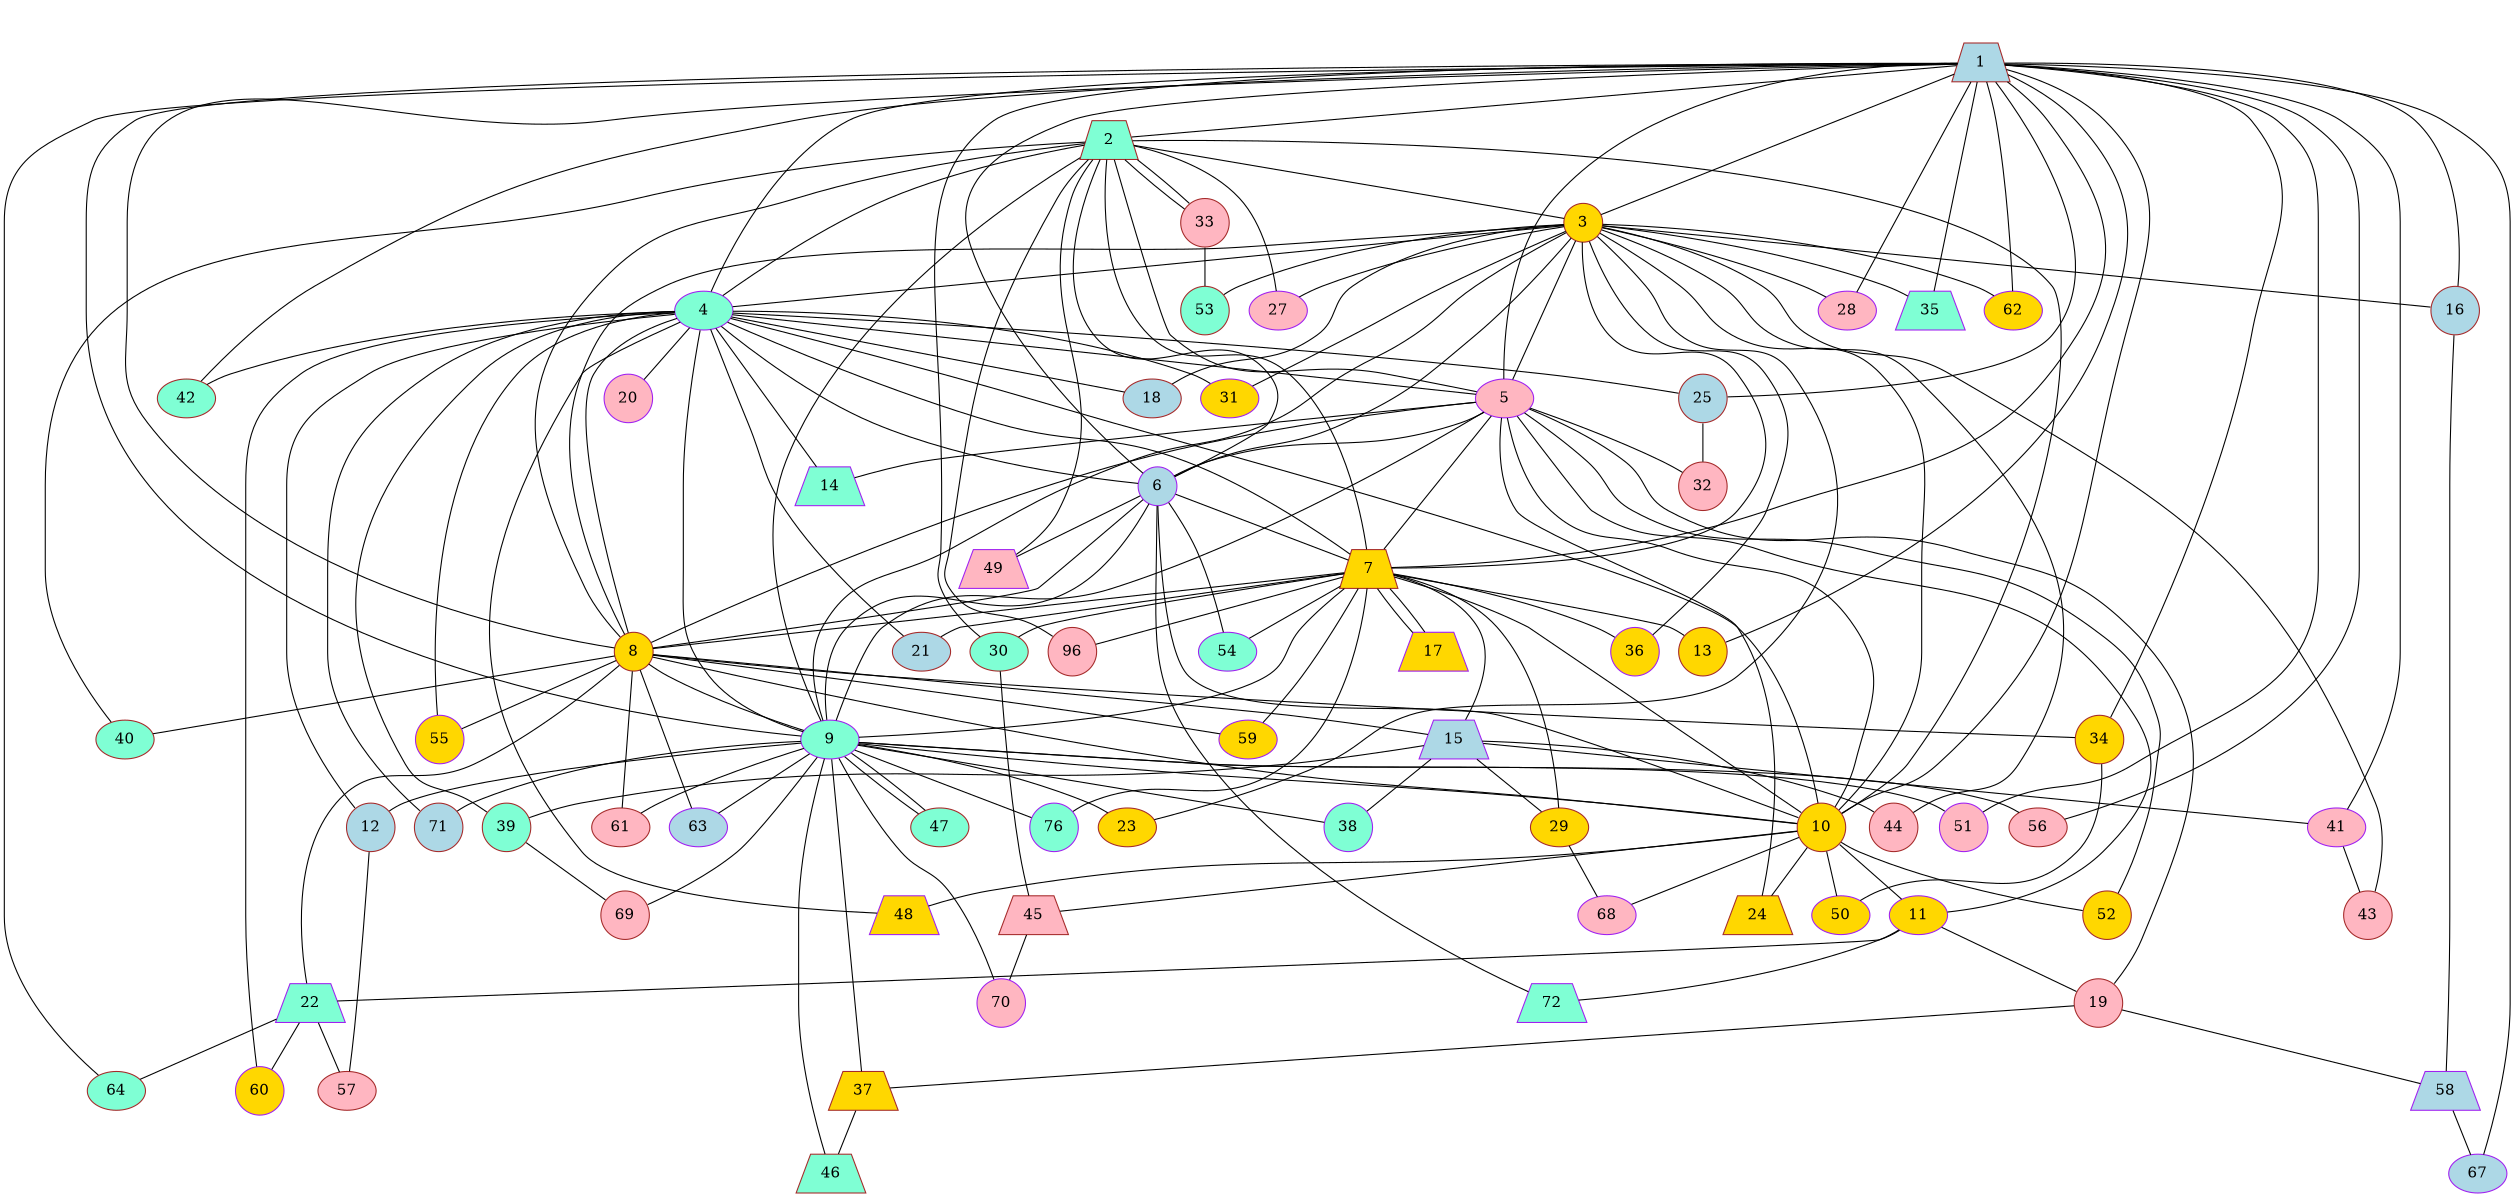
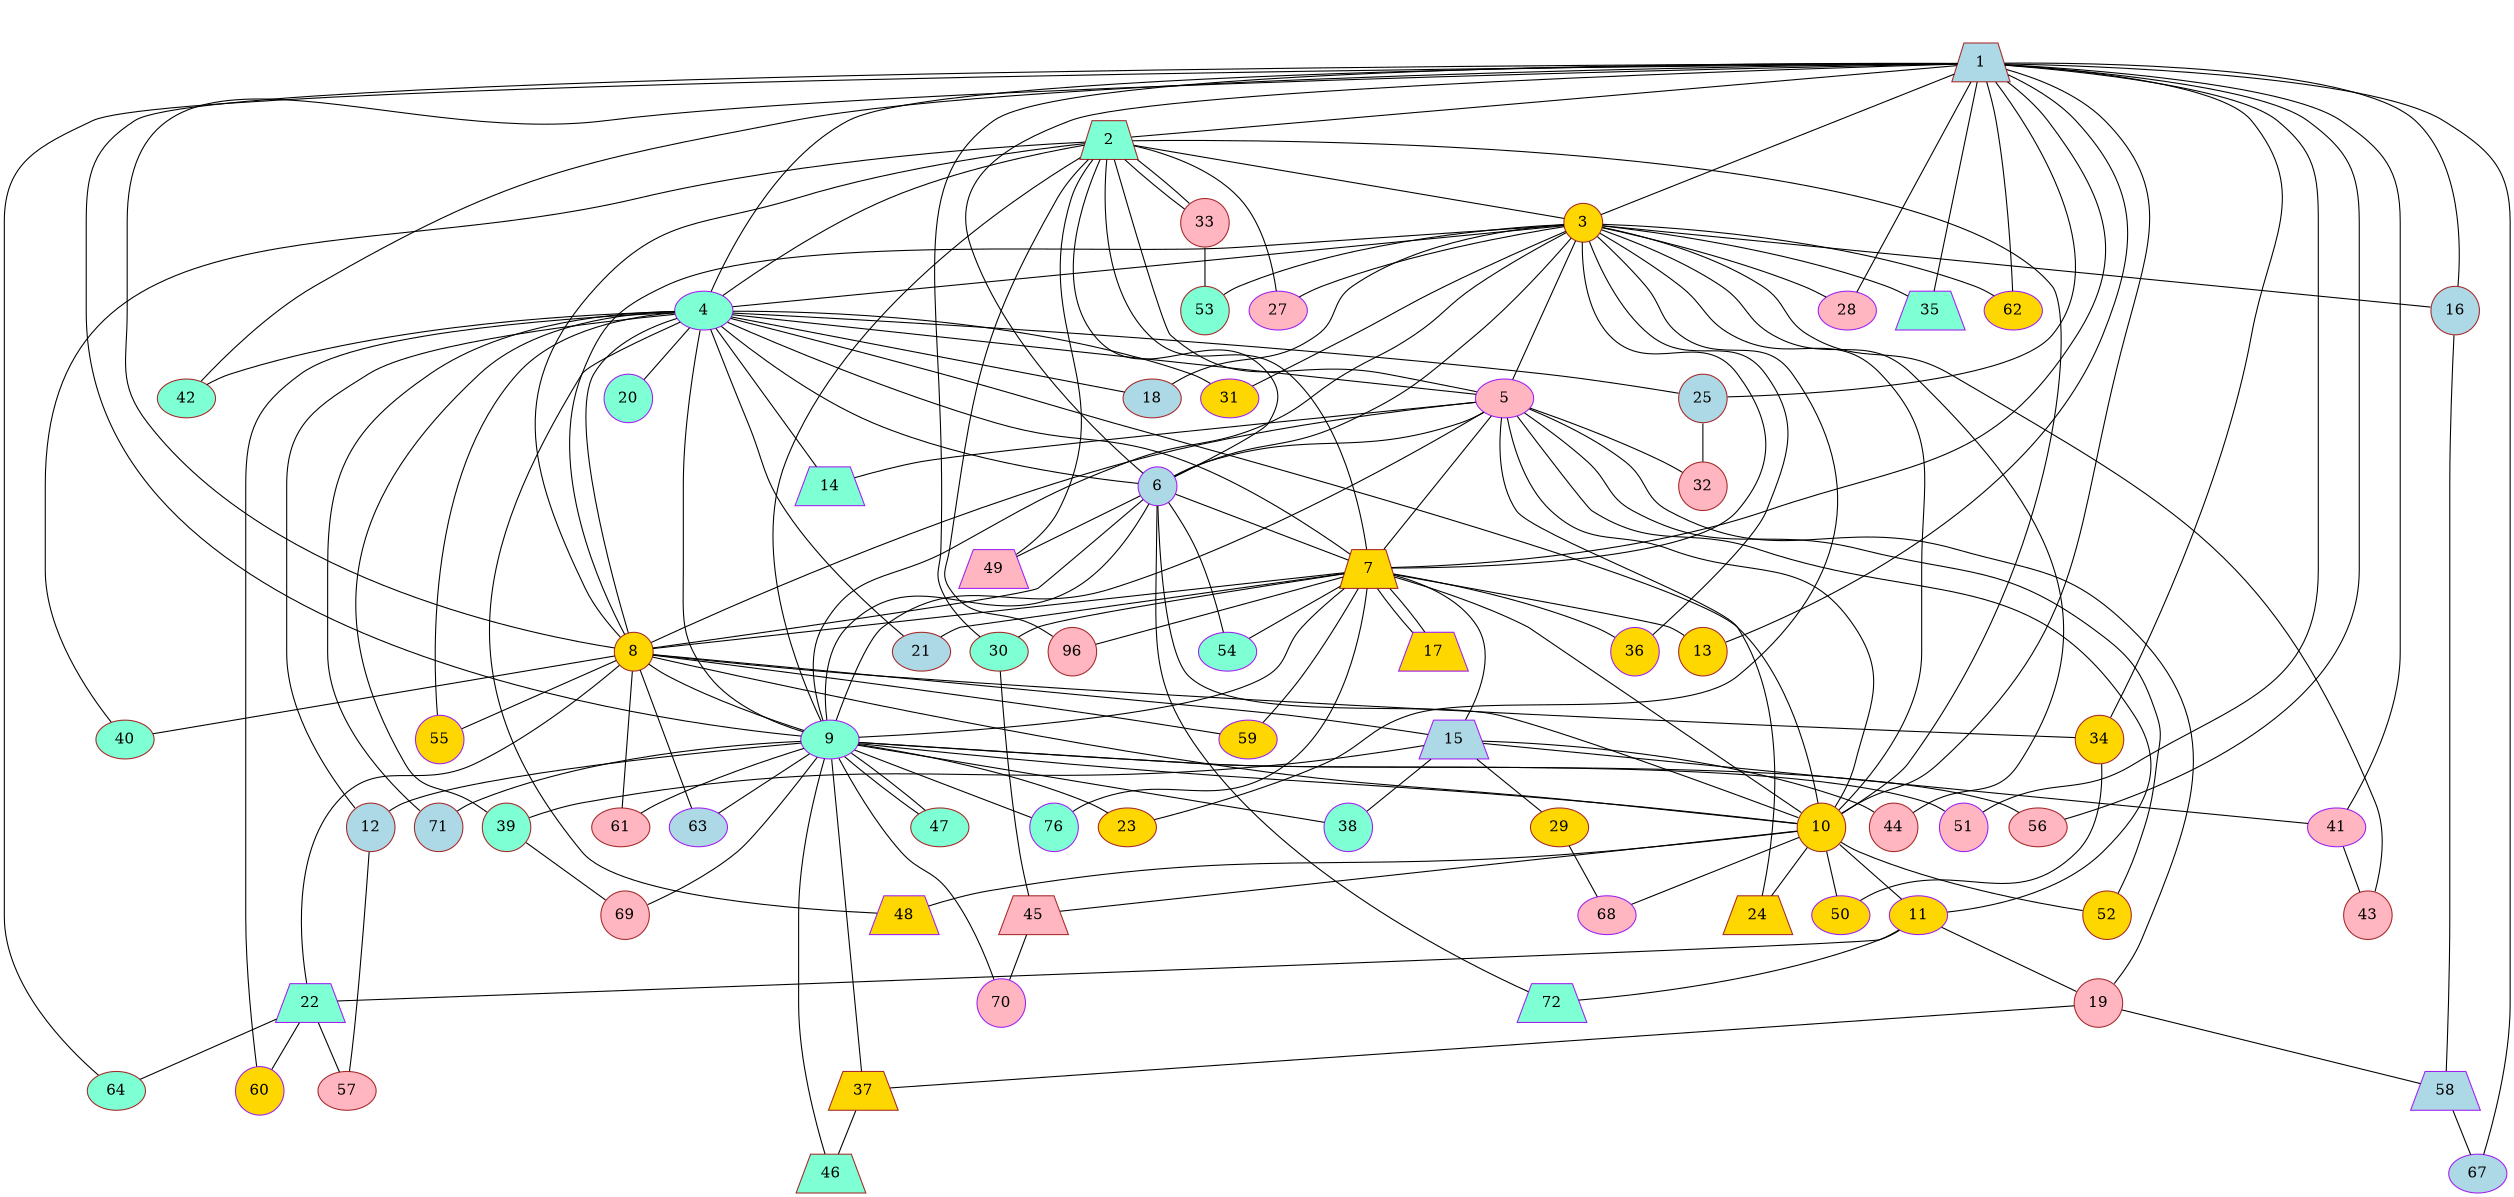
edge "1" -- "5": removed
node "20": fillcolor lightpink -> aquamarine
edge "7" -- "29": removed
